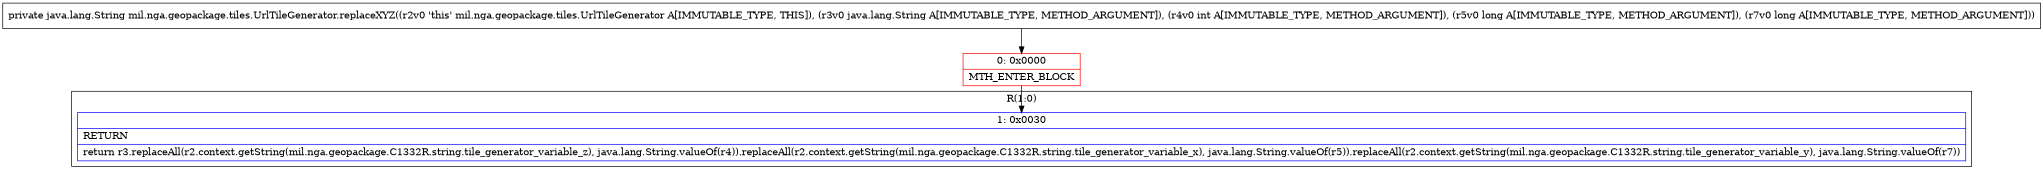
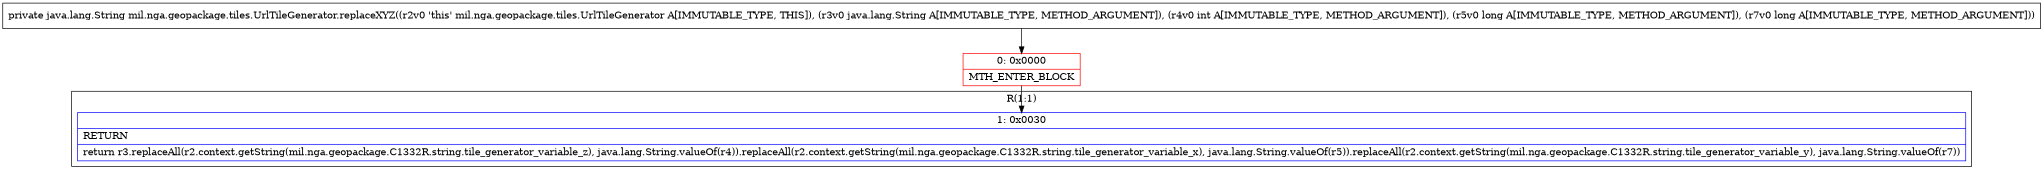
cluster "R(1:0)": label "R(1:0)" -> "R(1:1)"
